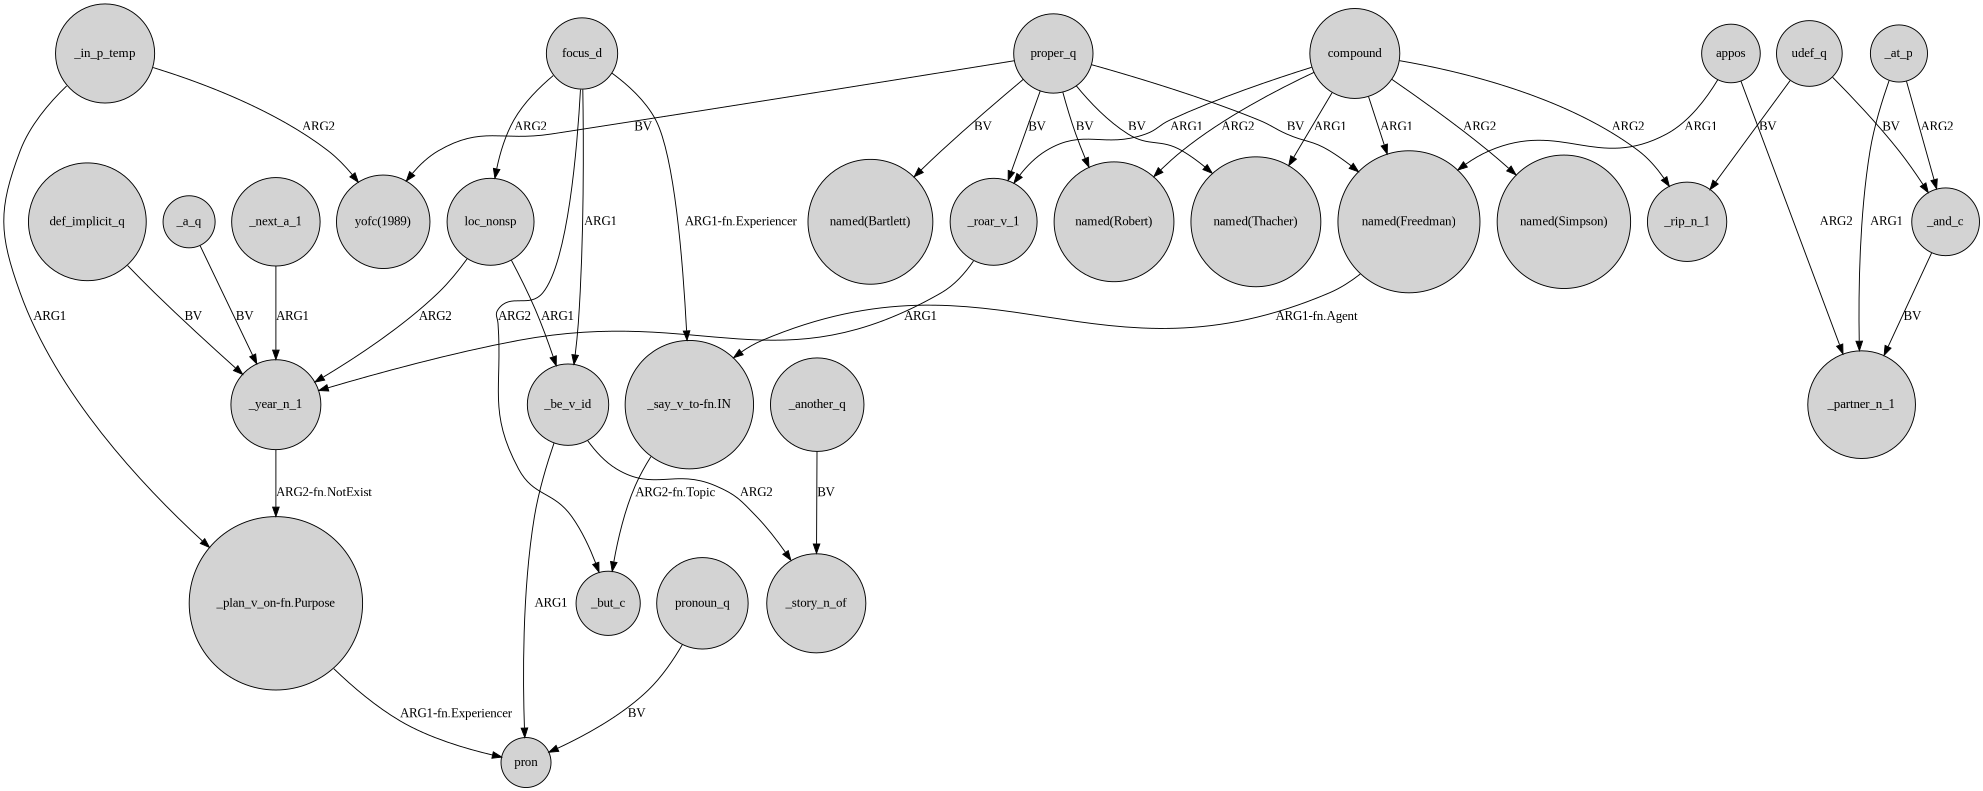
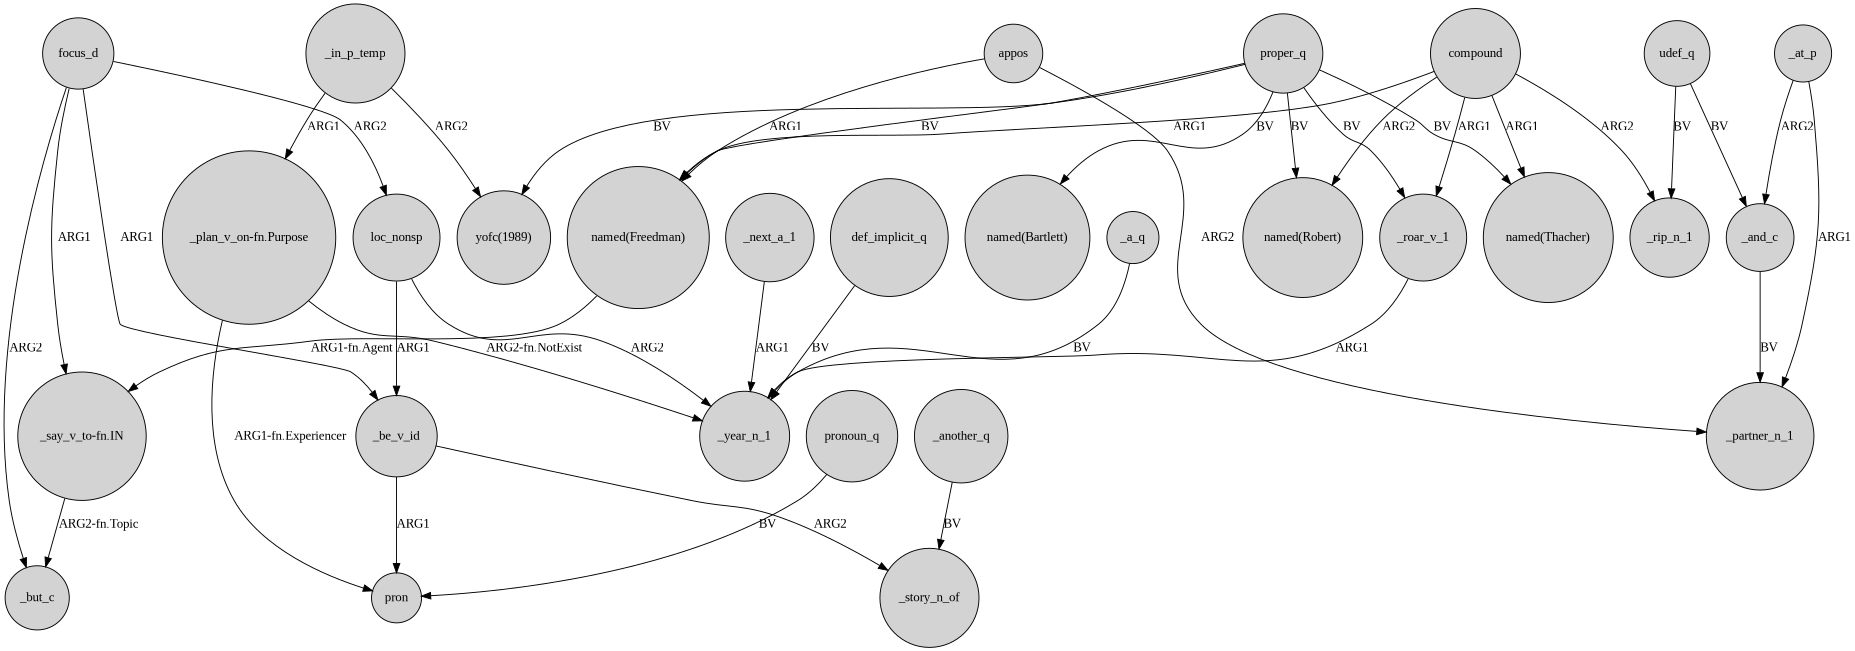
edge "focus_d" -> "_say_v_to-fn.IN": label "ARG1-fn.Experiencer" -> "ARG1"
node "named(Simpson)": removed
edge "_year_n_1" -> "_plan_v_on-fn.Purpose": reversed
